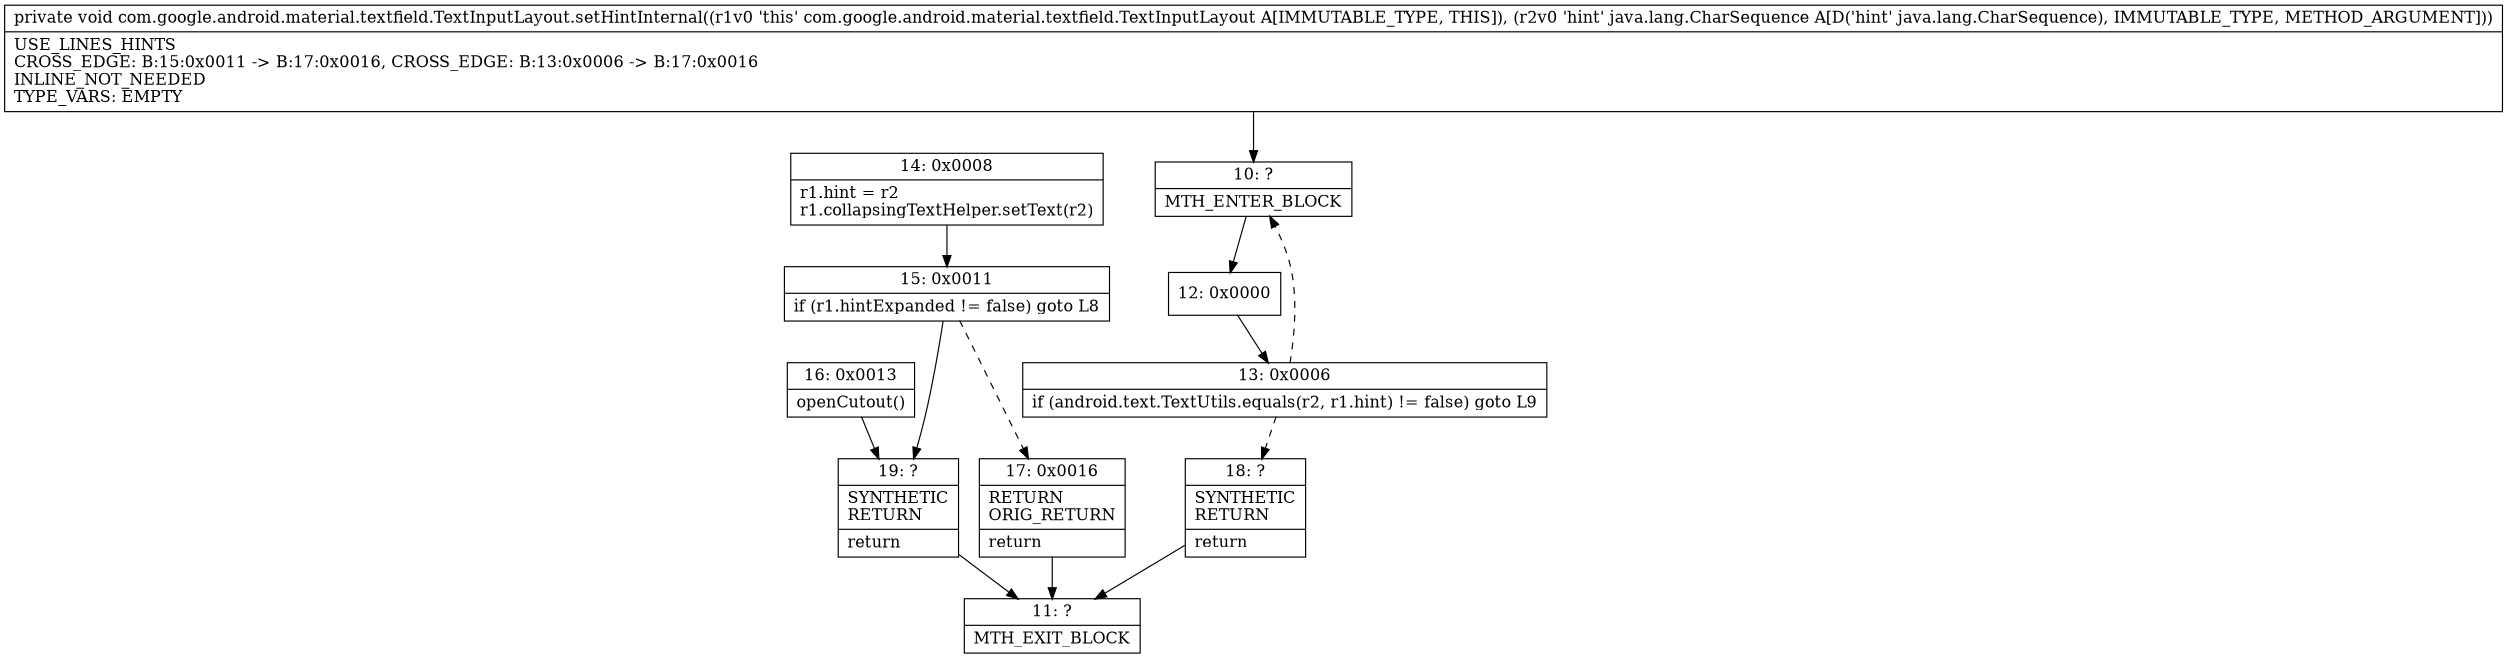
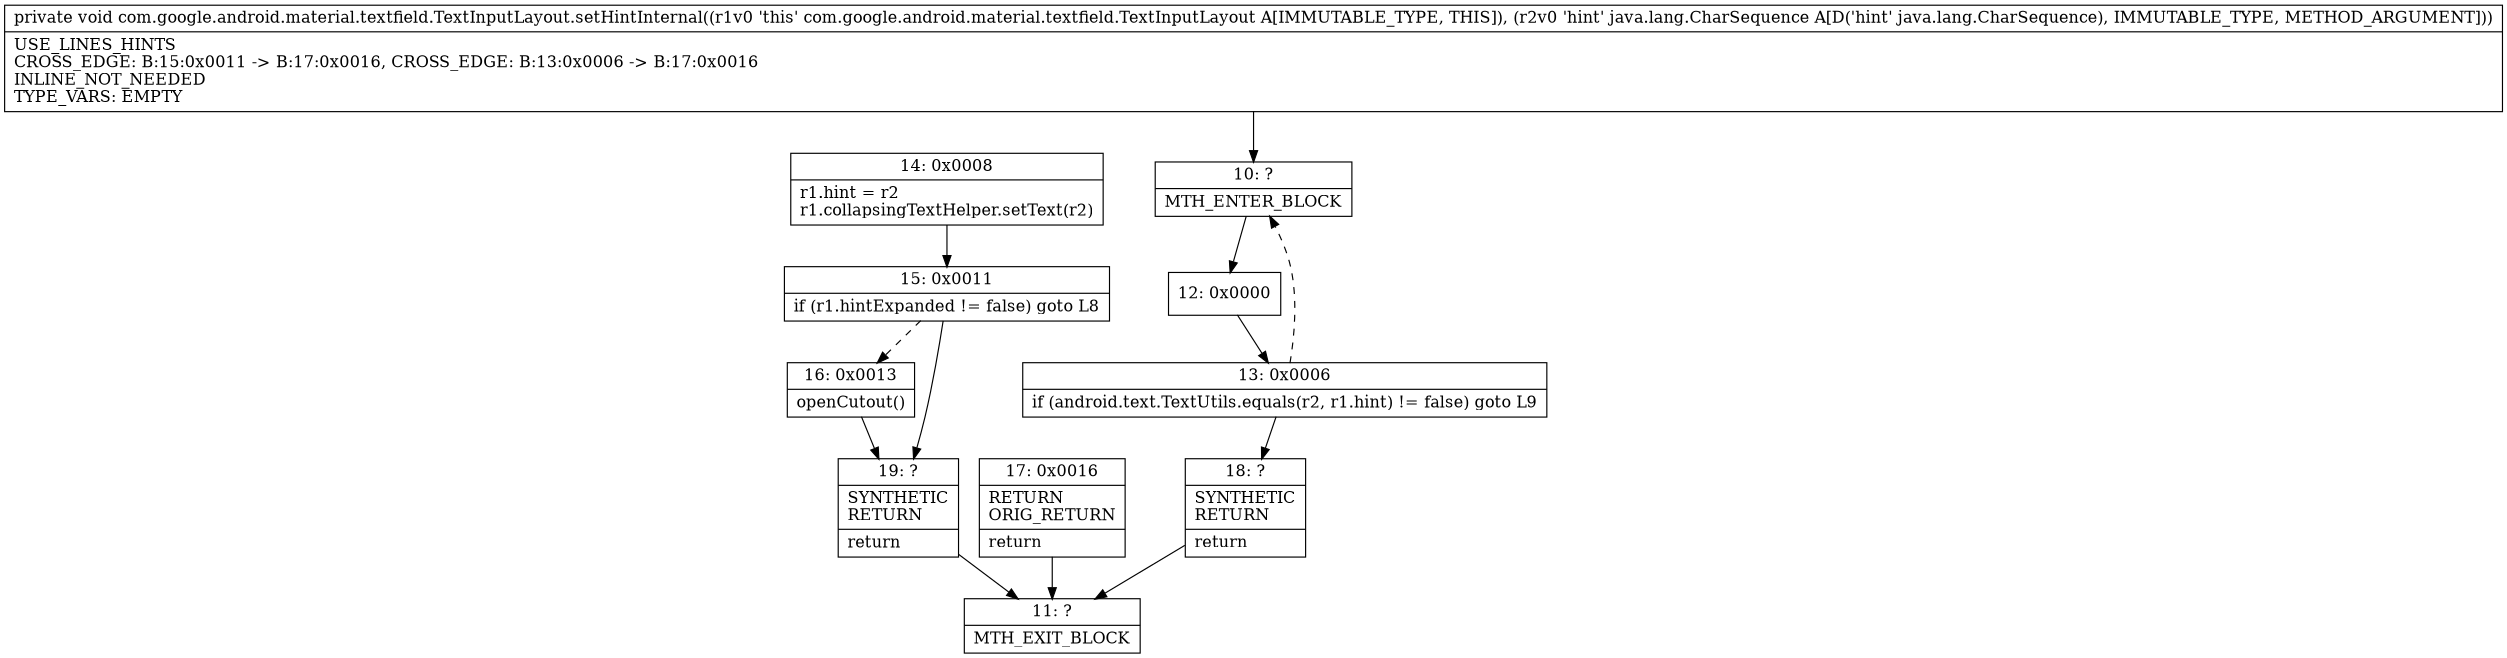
edge "15: 0x0011" -> "17: 0x0016": now "15: 0x0011" -> "16: 0x0013"
edge "13: 0x0006" -> "18: ?": style dashed -> solid
